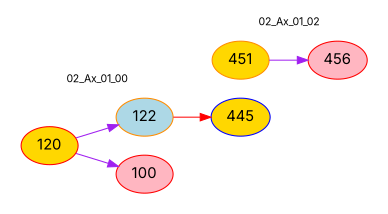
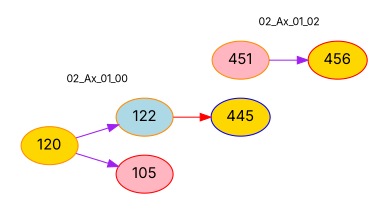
node "451": fillcolor gold -> lightpink
node "456": fillcolor lightpink -> gold
node "120": color red -> darkorange
node "100": label "100" -> "105"
